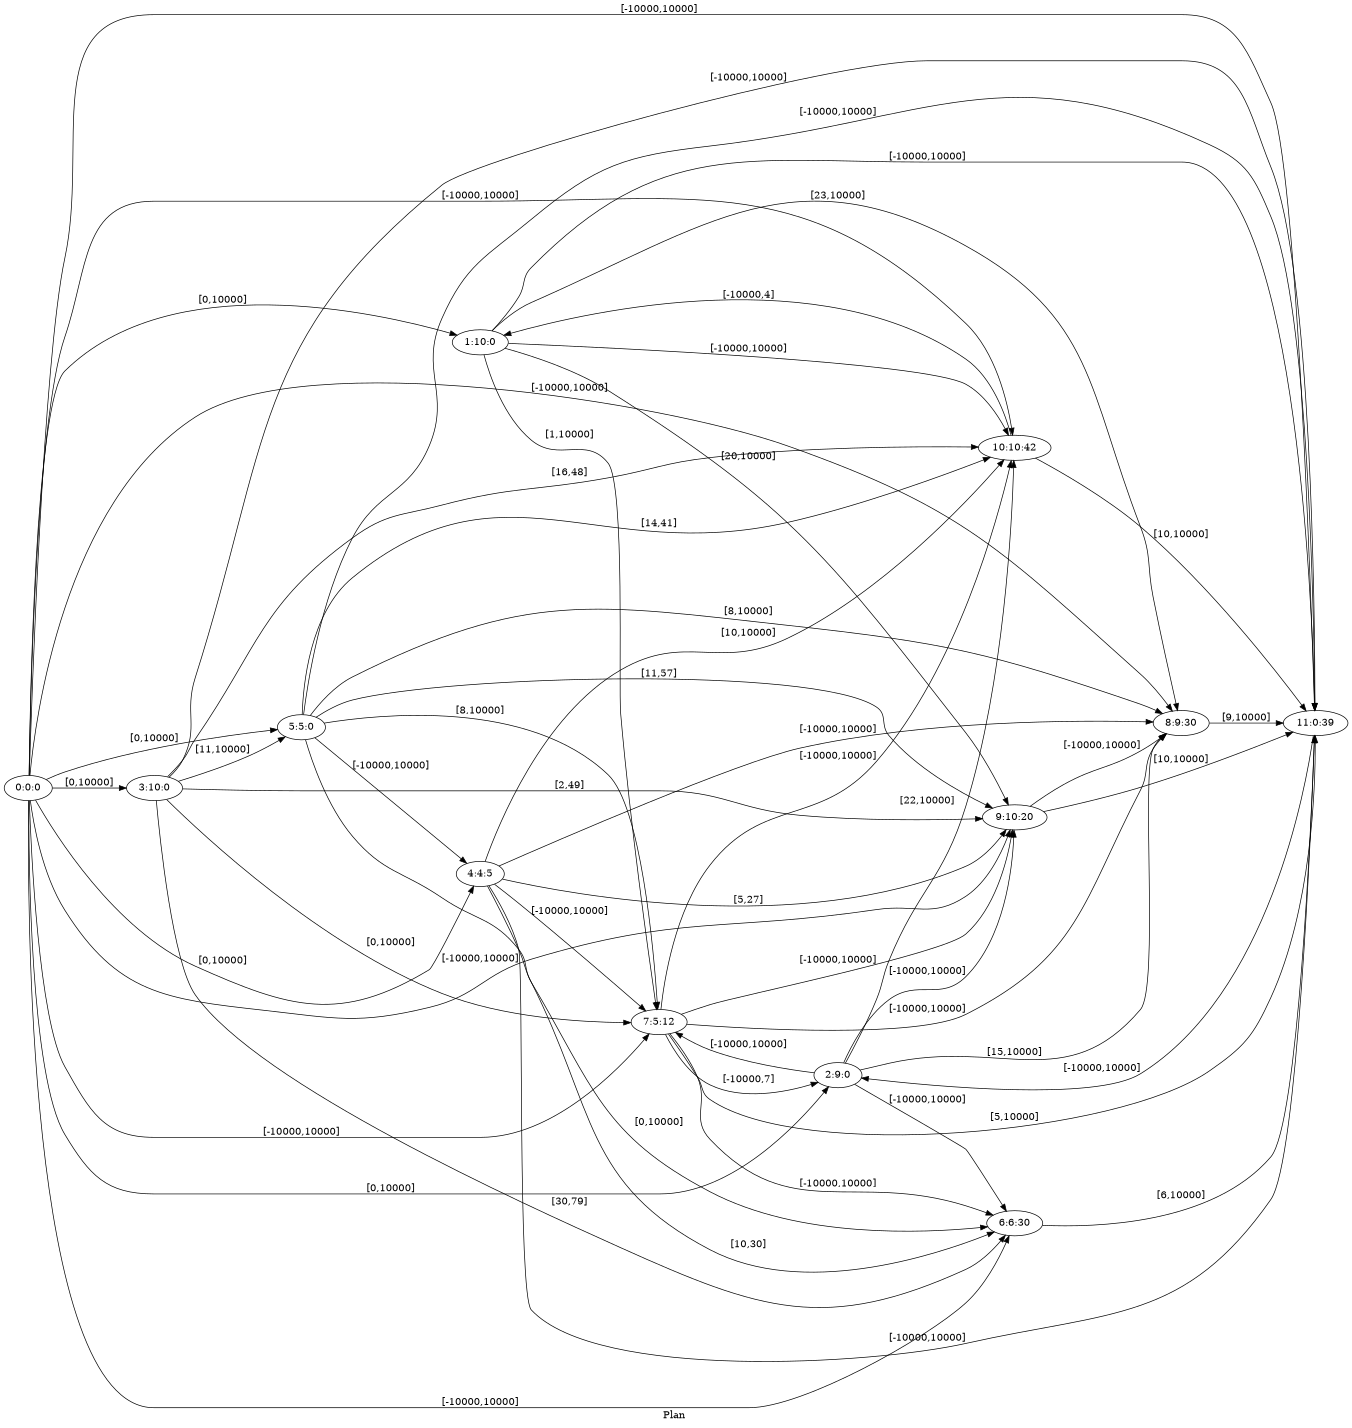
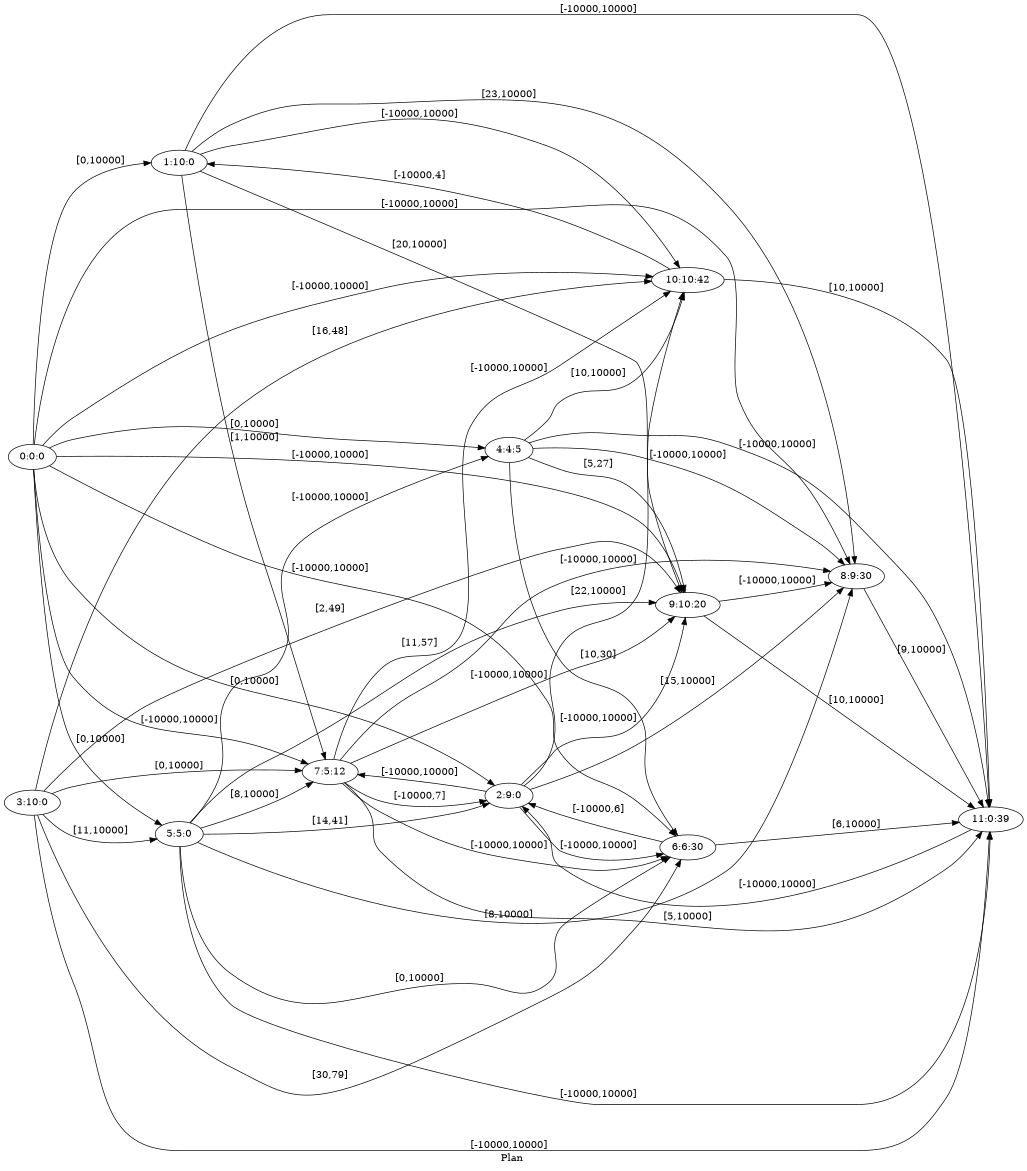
edge "0:0:0" -> "11:0:39": removed, label "[-10000,10000]"
edge "5:5:0" -> "10:10:42": now "5:5:0" -> "2:9:0"
edge "0:0:0" -> "3:10:0": removed, label "[0,10000]"
edge "6:6:30" -> "2:9:0": added, label "[-10000,6]"
edge "4:4:5" -> "7:5:12": removed, label "[-10000,10000]"
